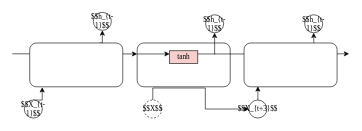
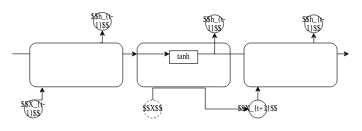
node "tanh": fillcolor #f8cecc -> #ffffff
node "$$X_{t+3}$$": label "$$X_{t+3}$$" -> "$$X_{t+1}$$"
